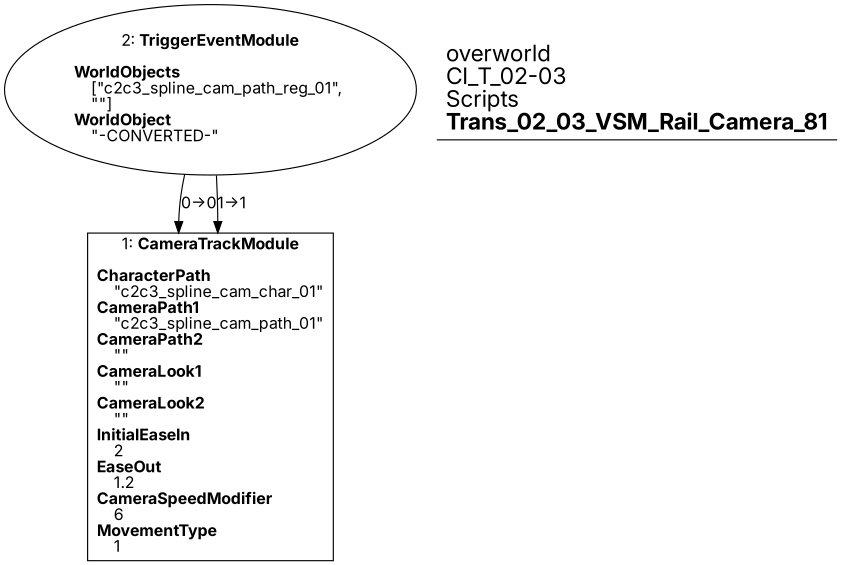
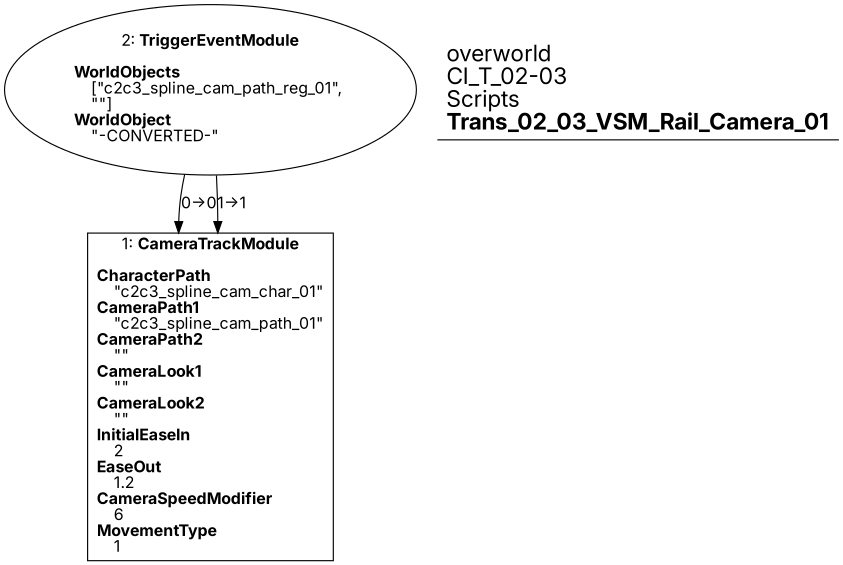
node "overworld": text "Trans_02_03_VSM_Rail_Camera_81" -> "Trans_02_03_VSM_Rail_Camera_01"
